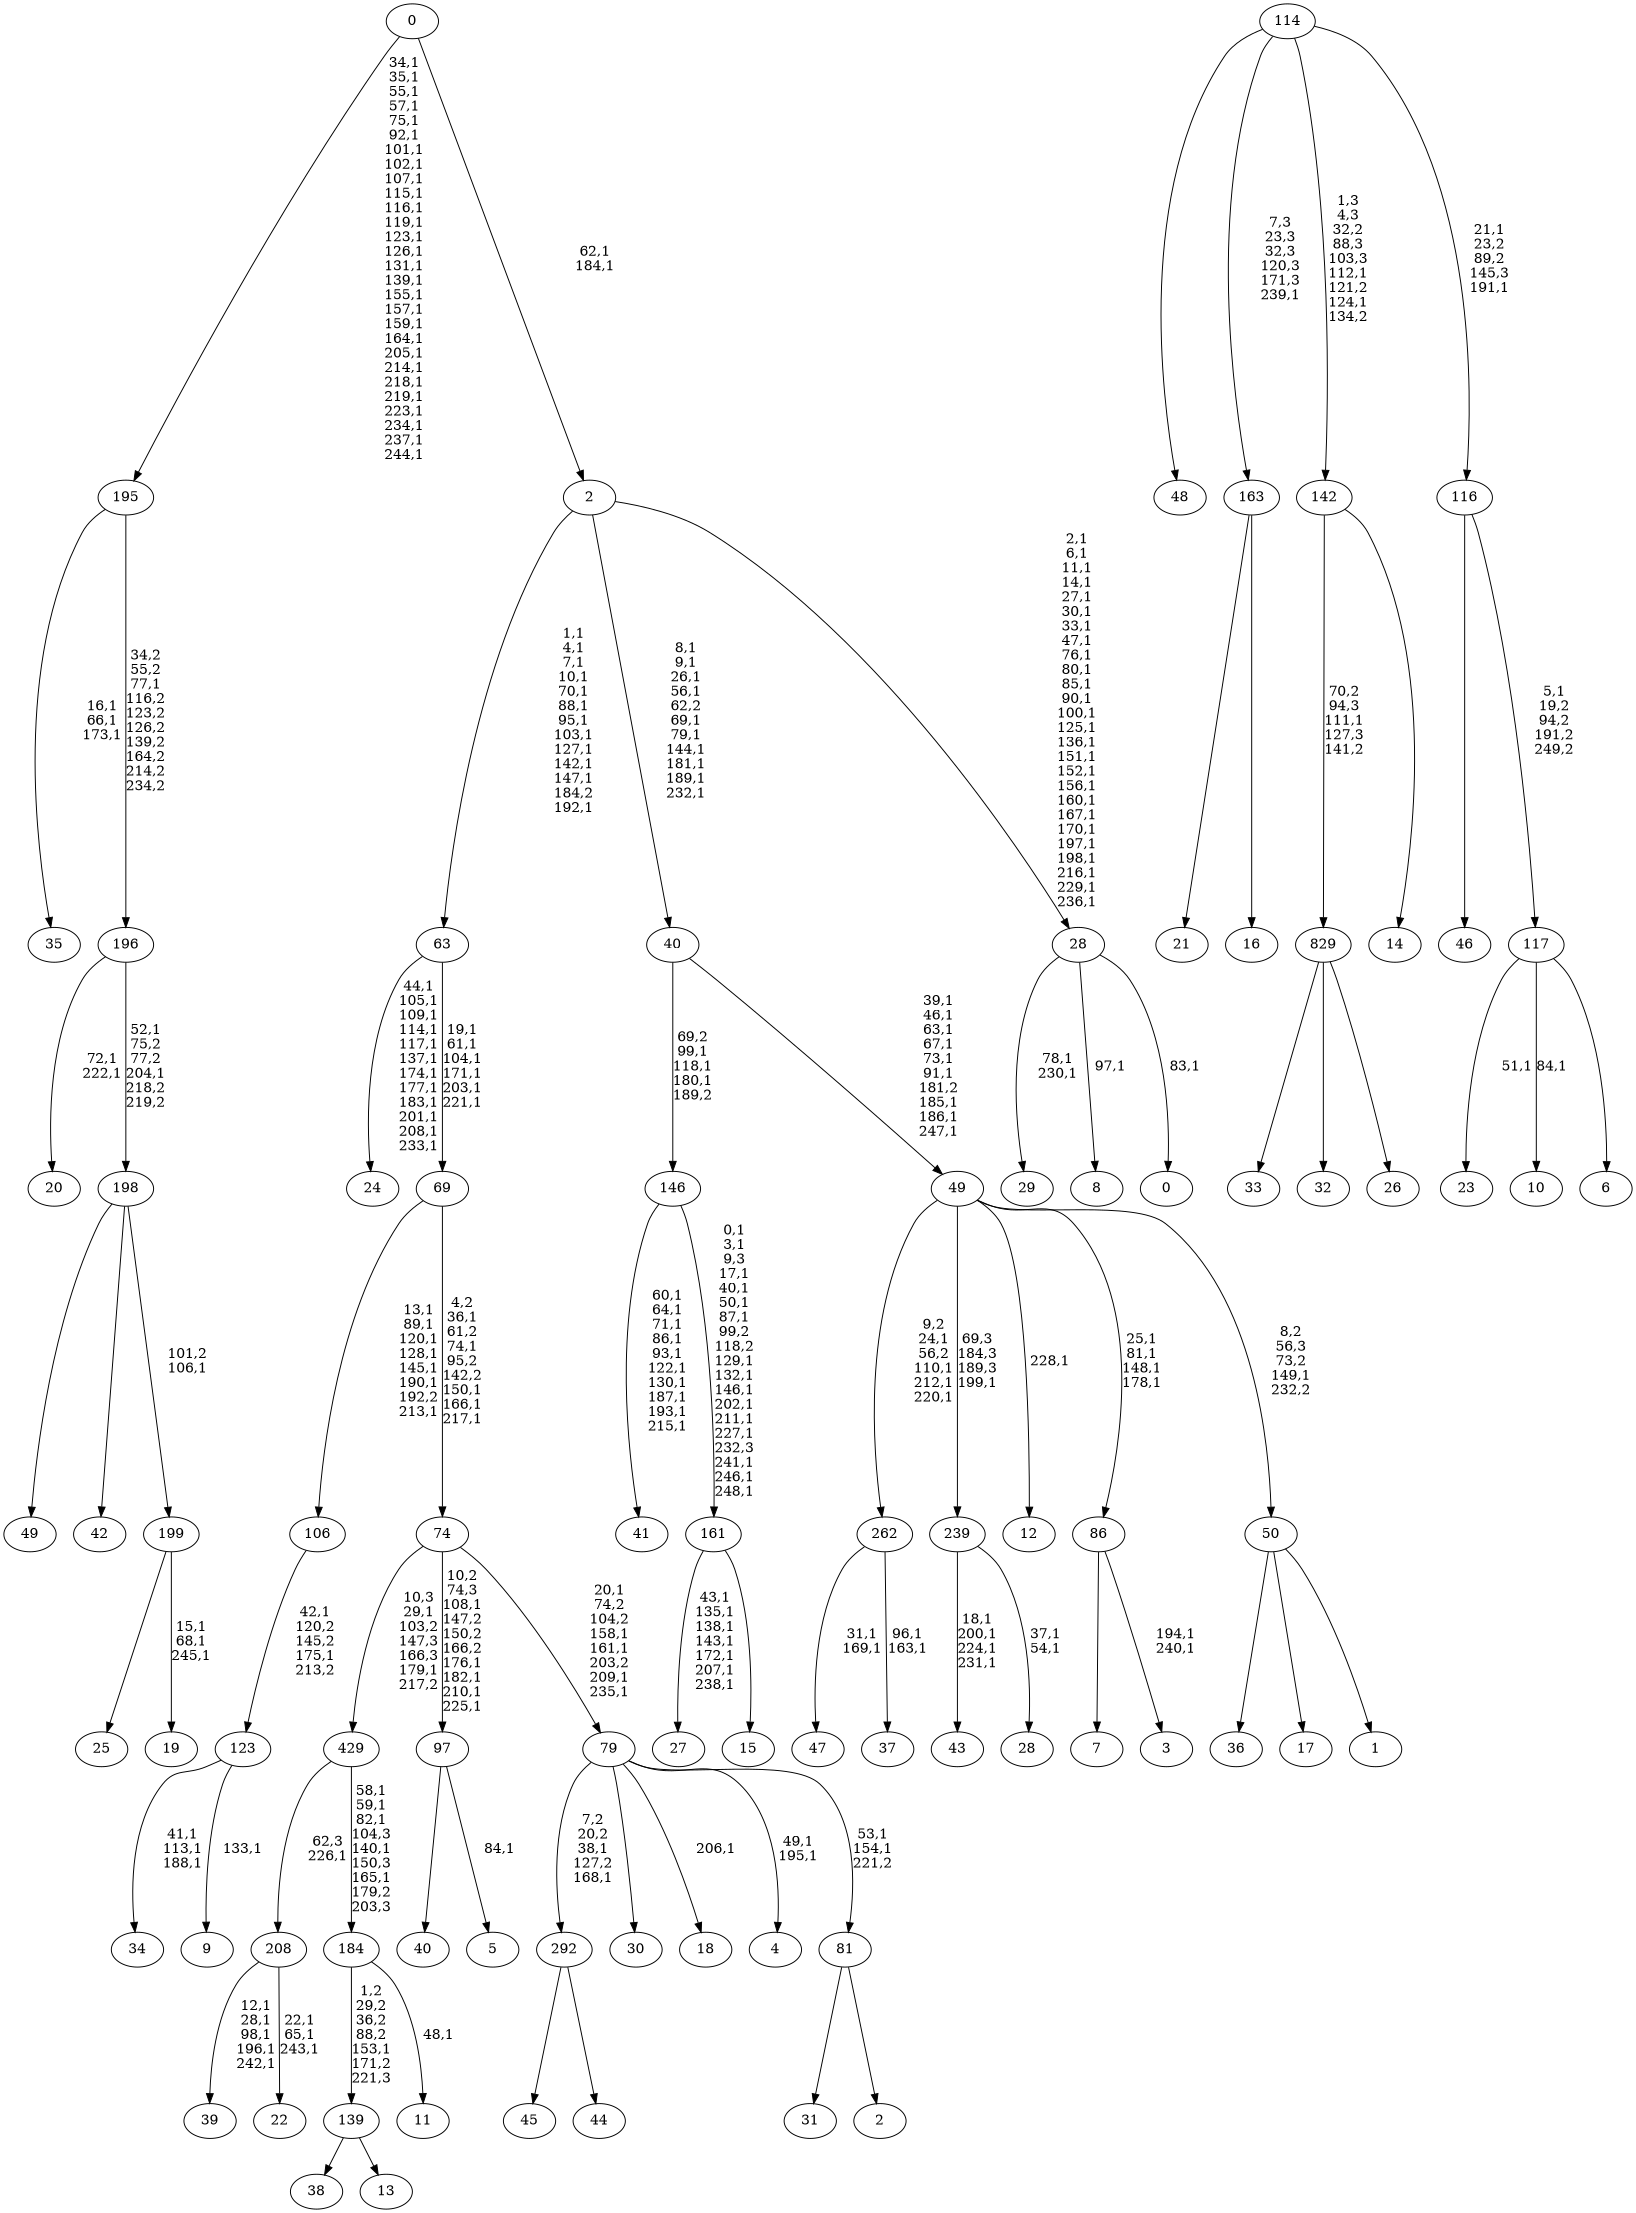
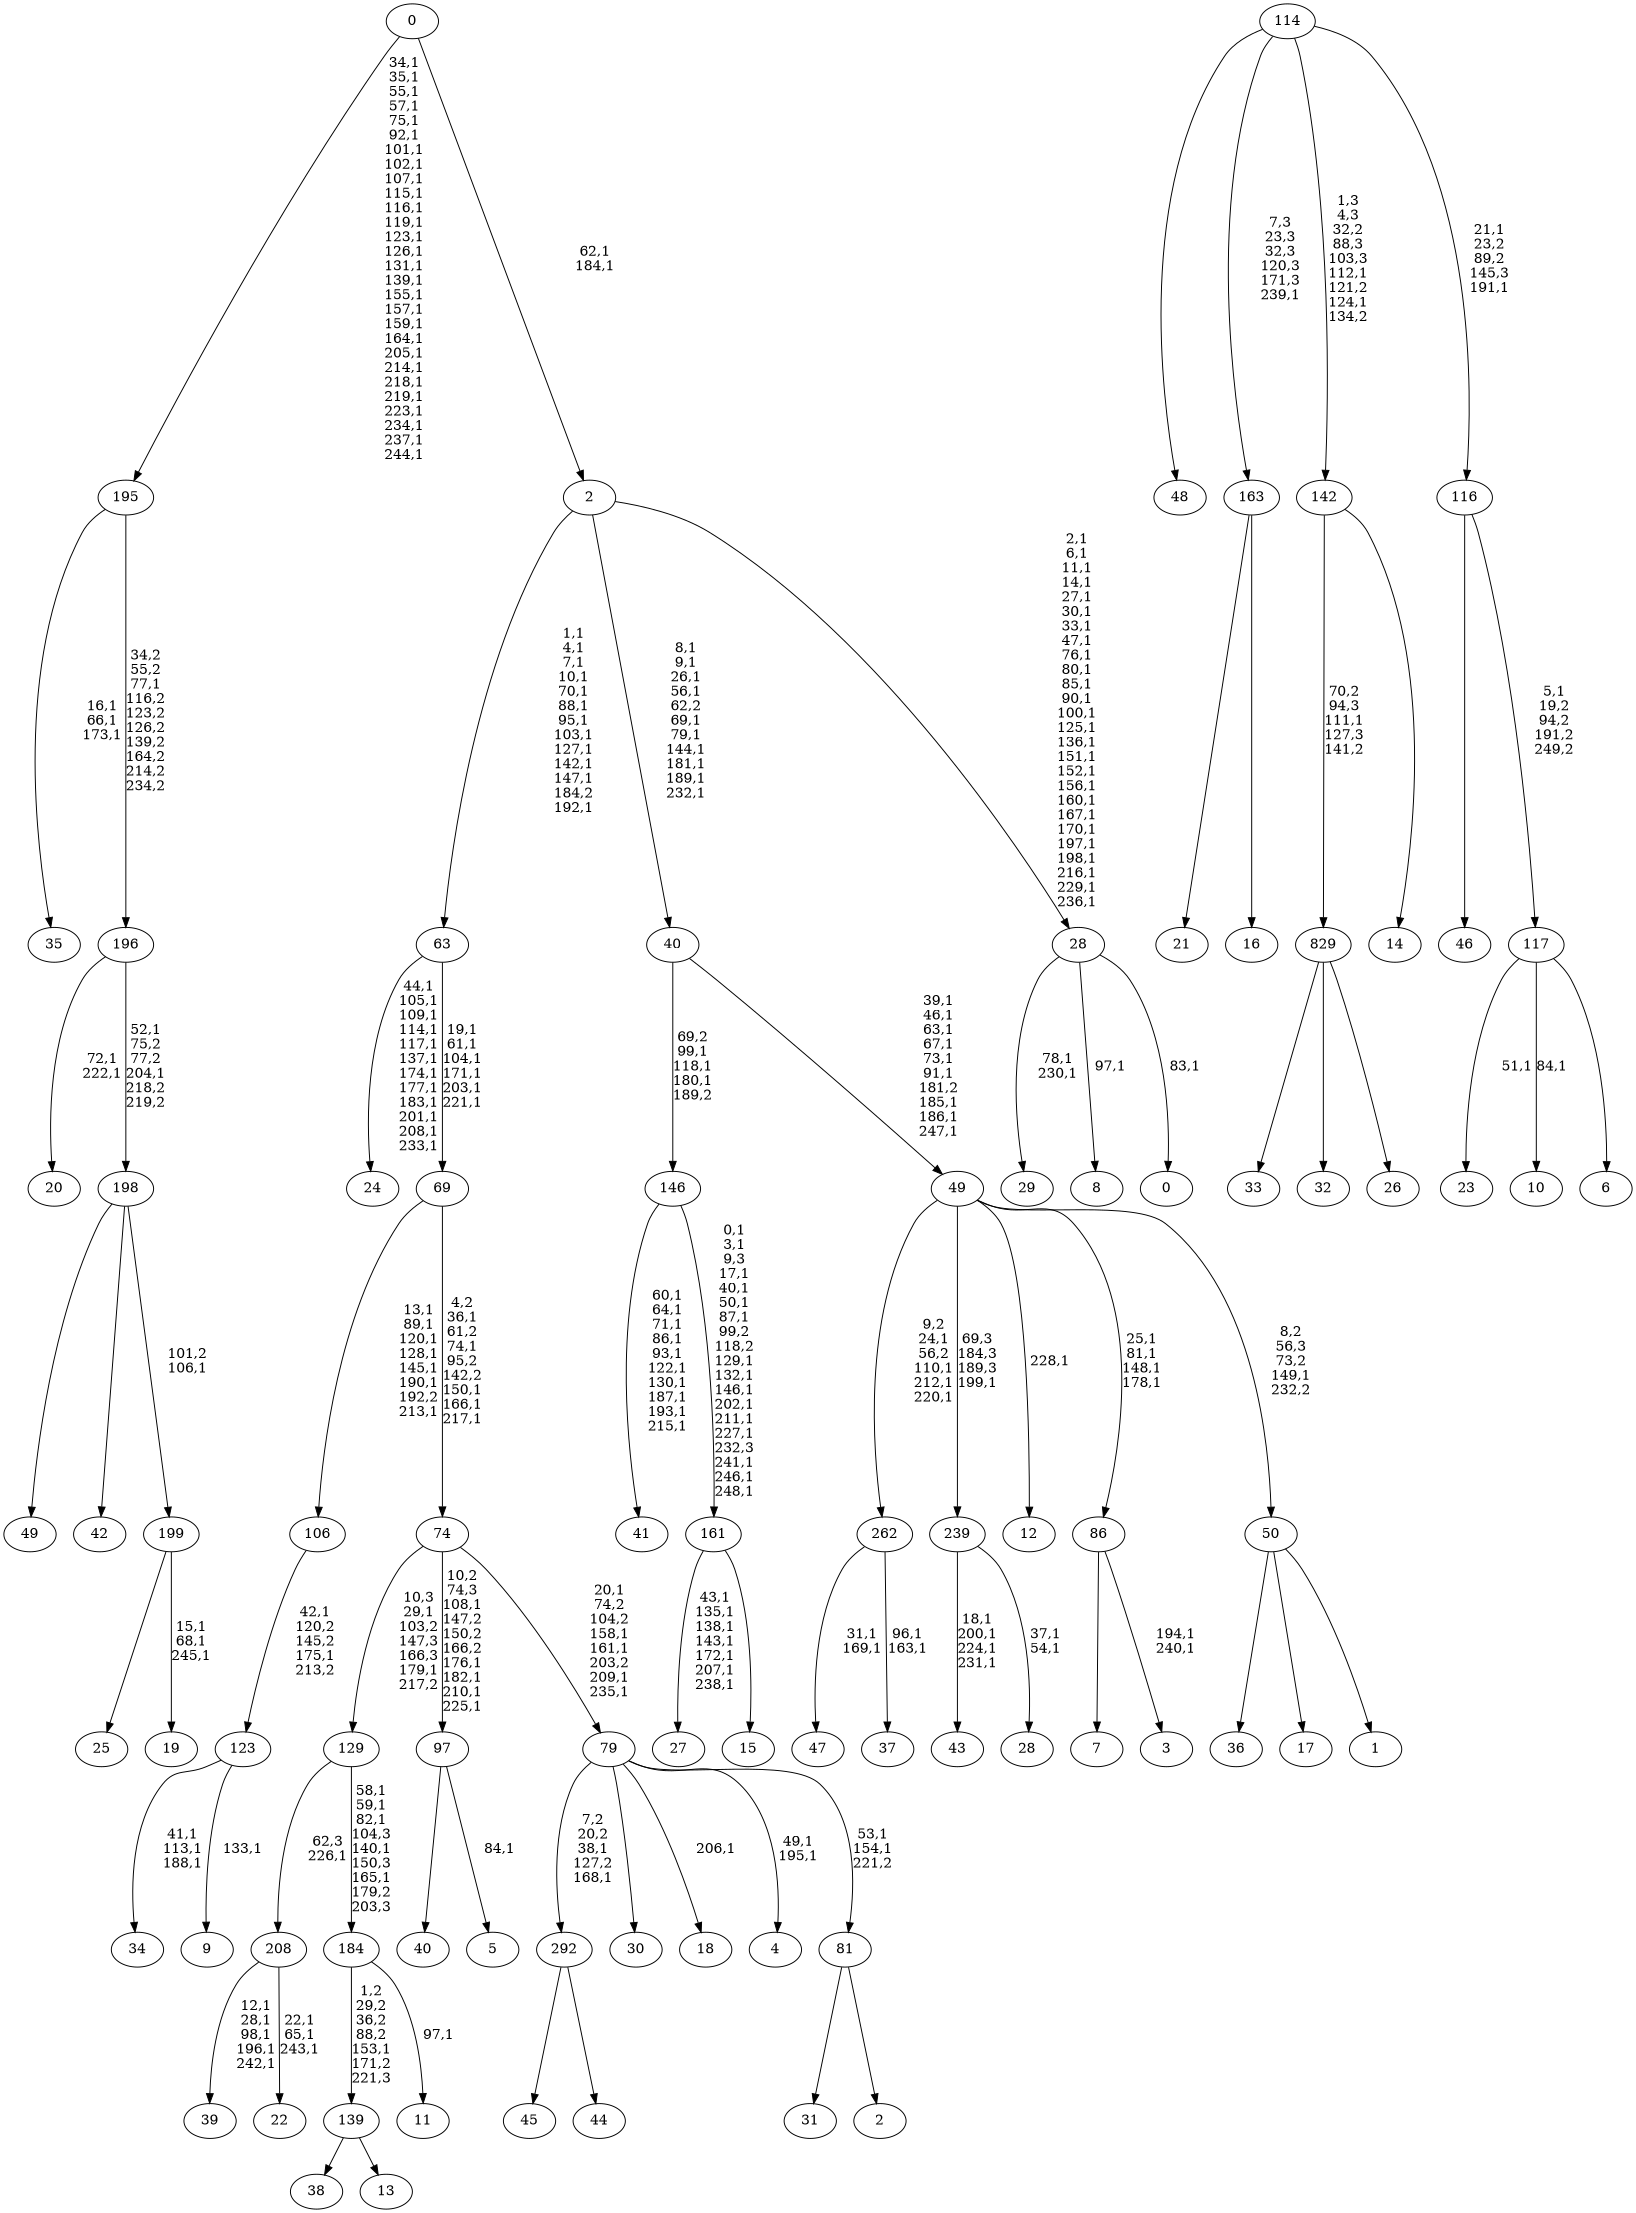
node "429": label "429" -> "129"
edge "184" -> "11": label "48,1" -> "97,1"
